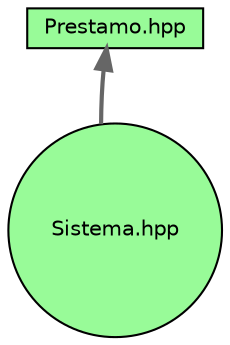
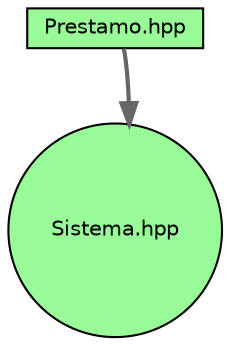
edge "Sistema.hpp" -> "Prestamo.hpp": reversed
